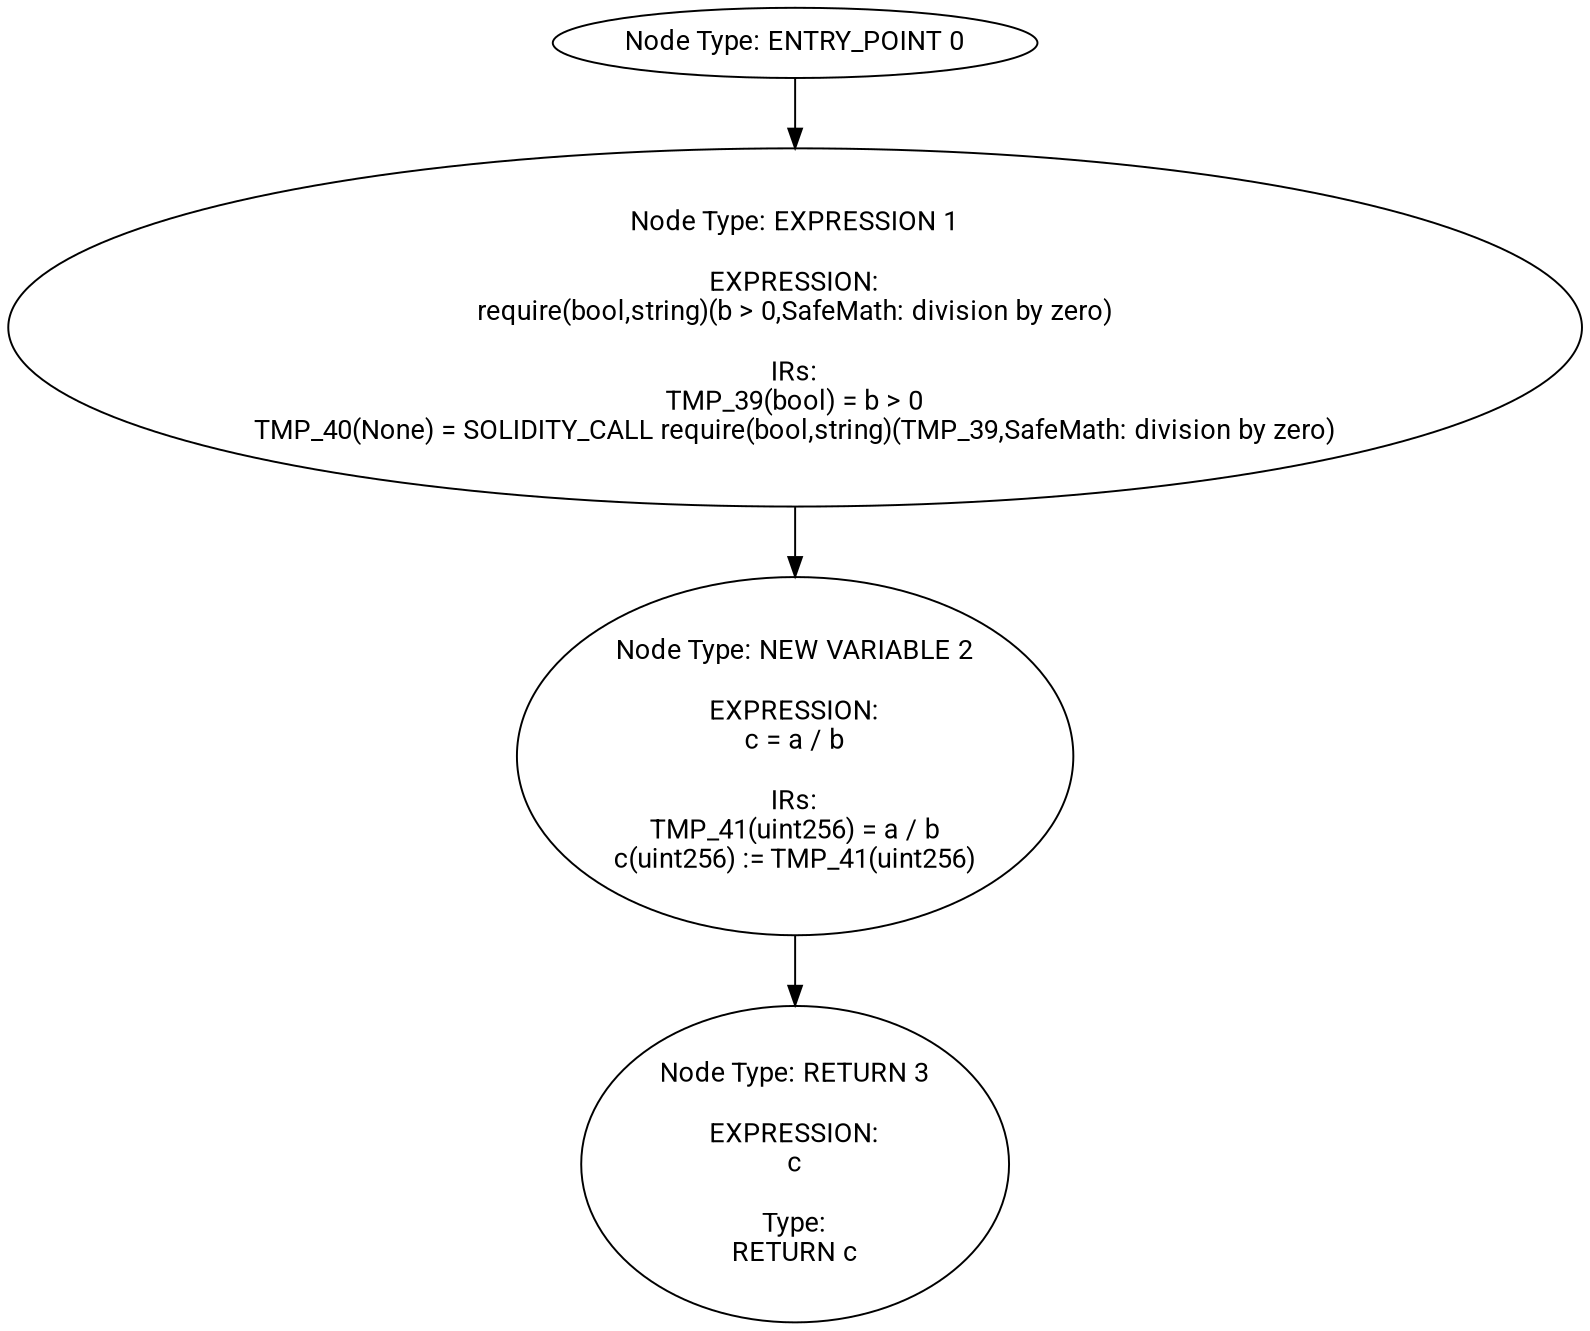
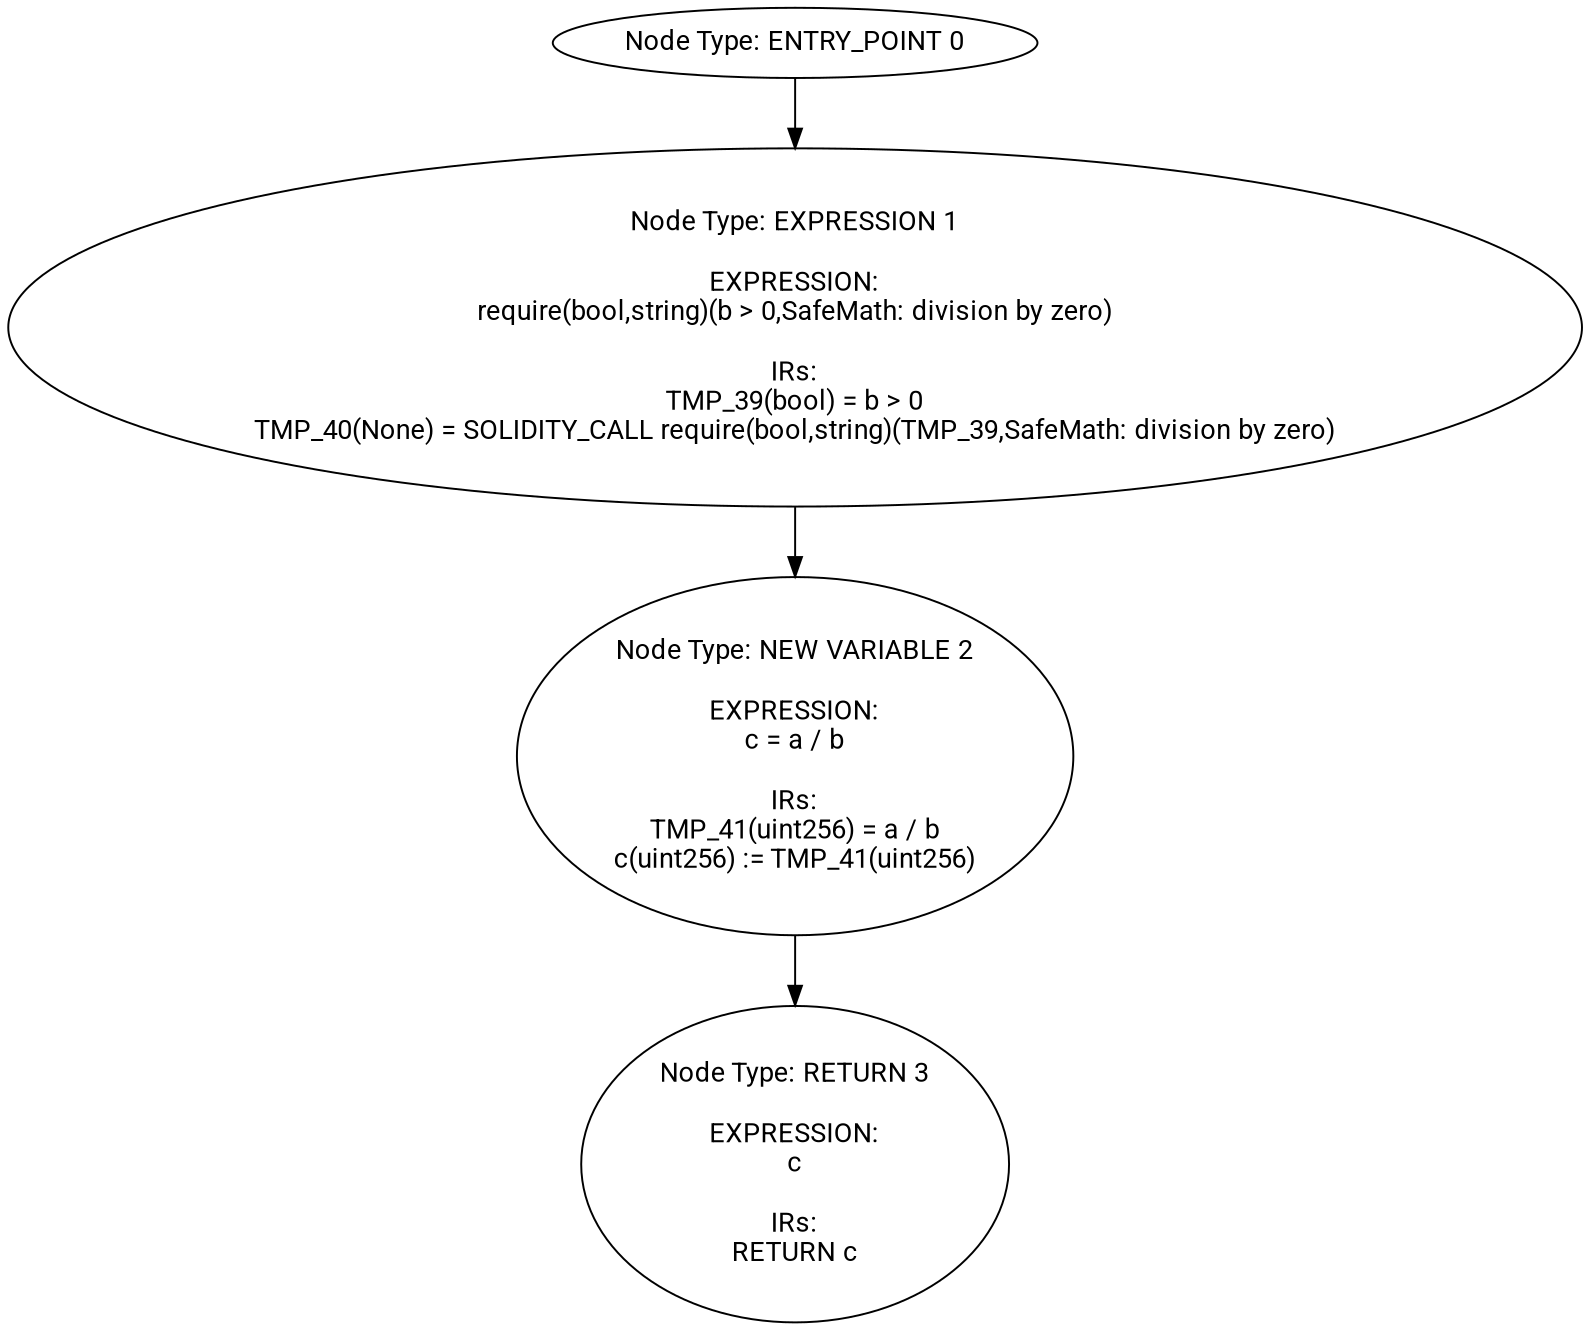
node "Node Type: RETURN 3 EXPRESSION: c Type: RETURN c": label "Node Type: RETURN 3 EXPRESSION: c Type: RETURN c" -> "Node Type: RETURN 3 EXPRESSION: c IRs: RETURN c"
